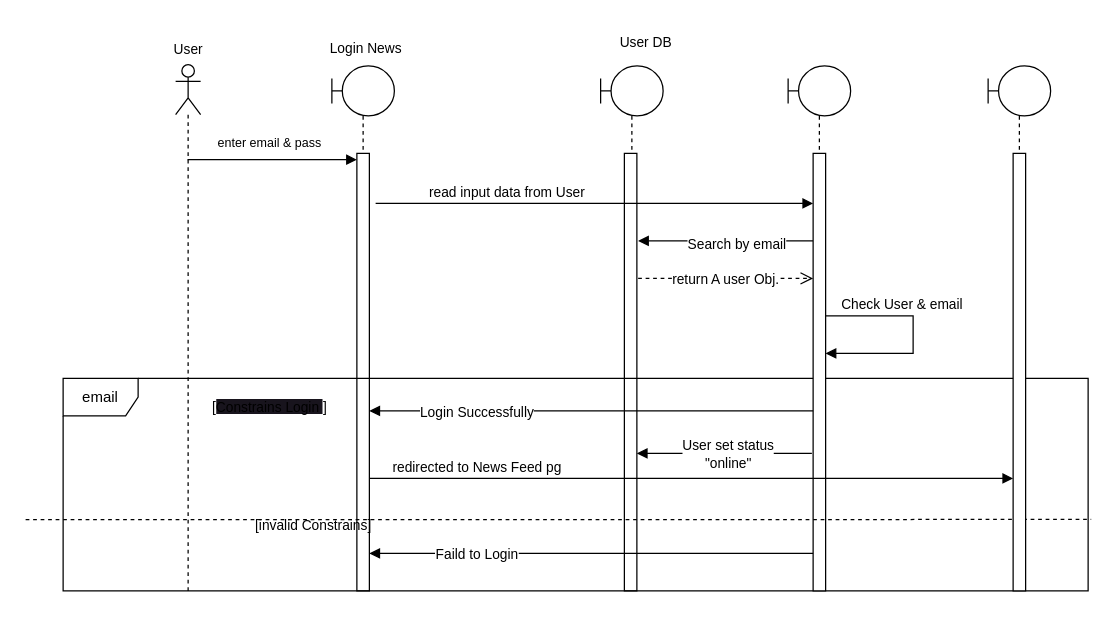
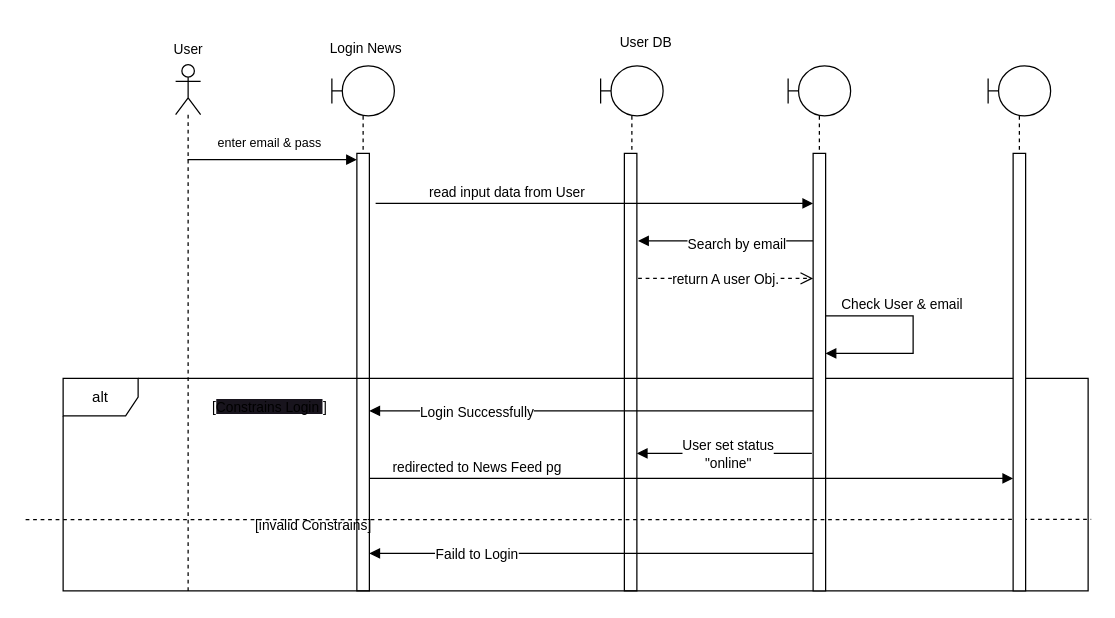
node "email": label "email" -> "alt"
